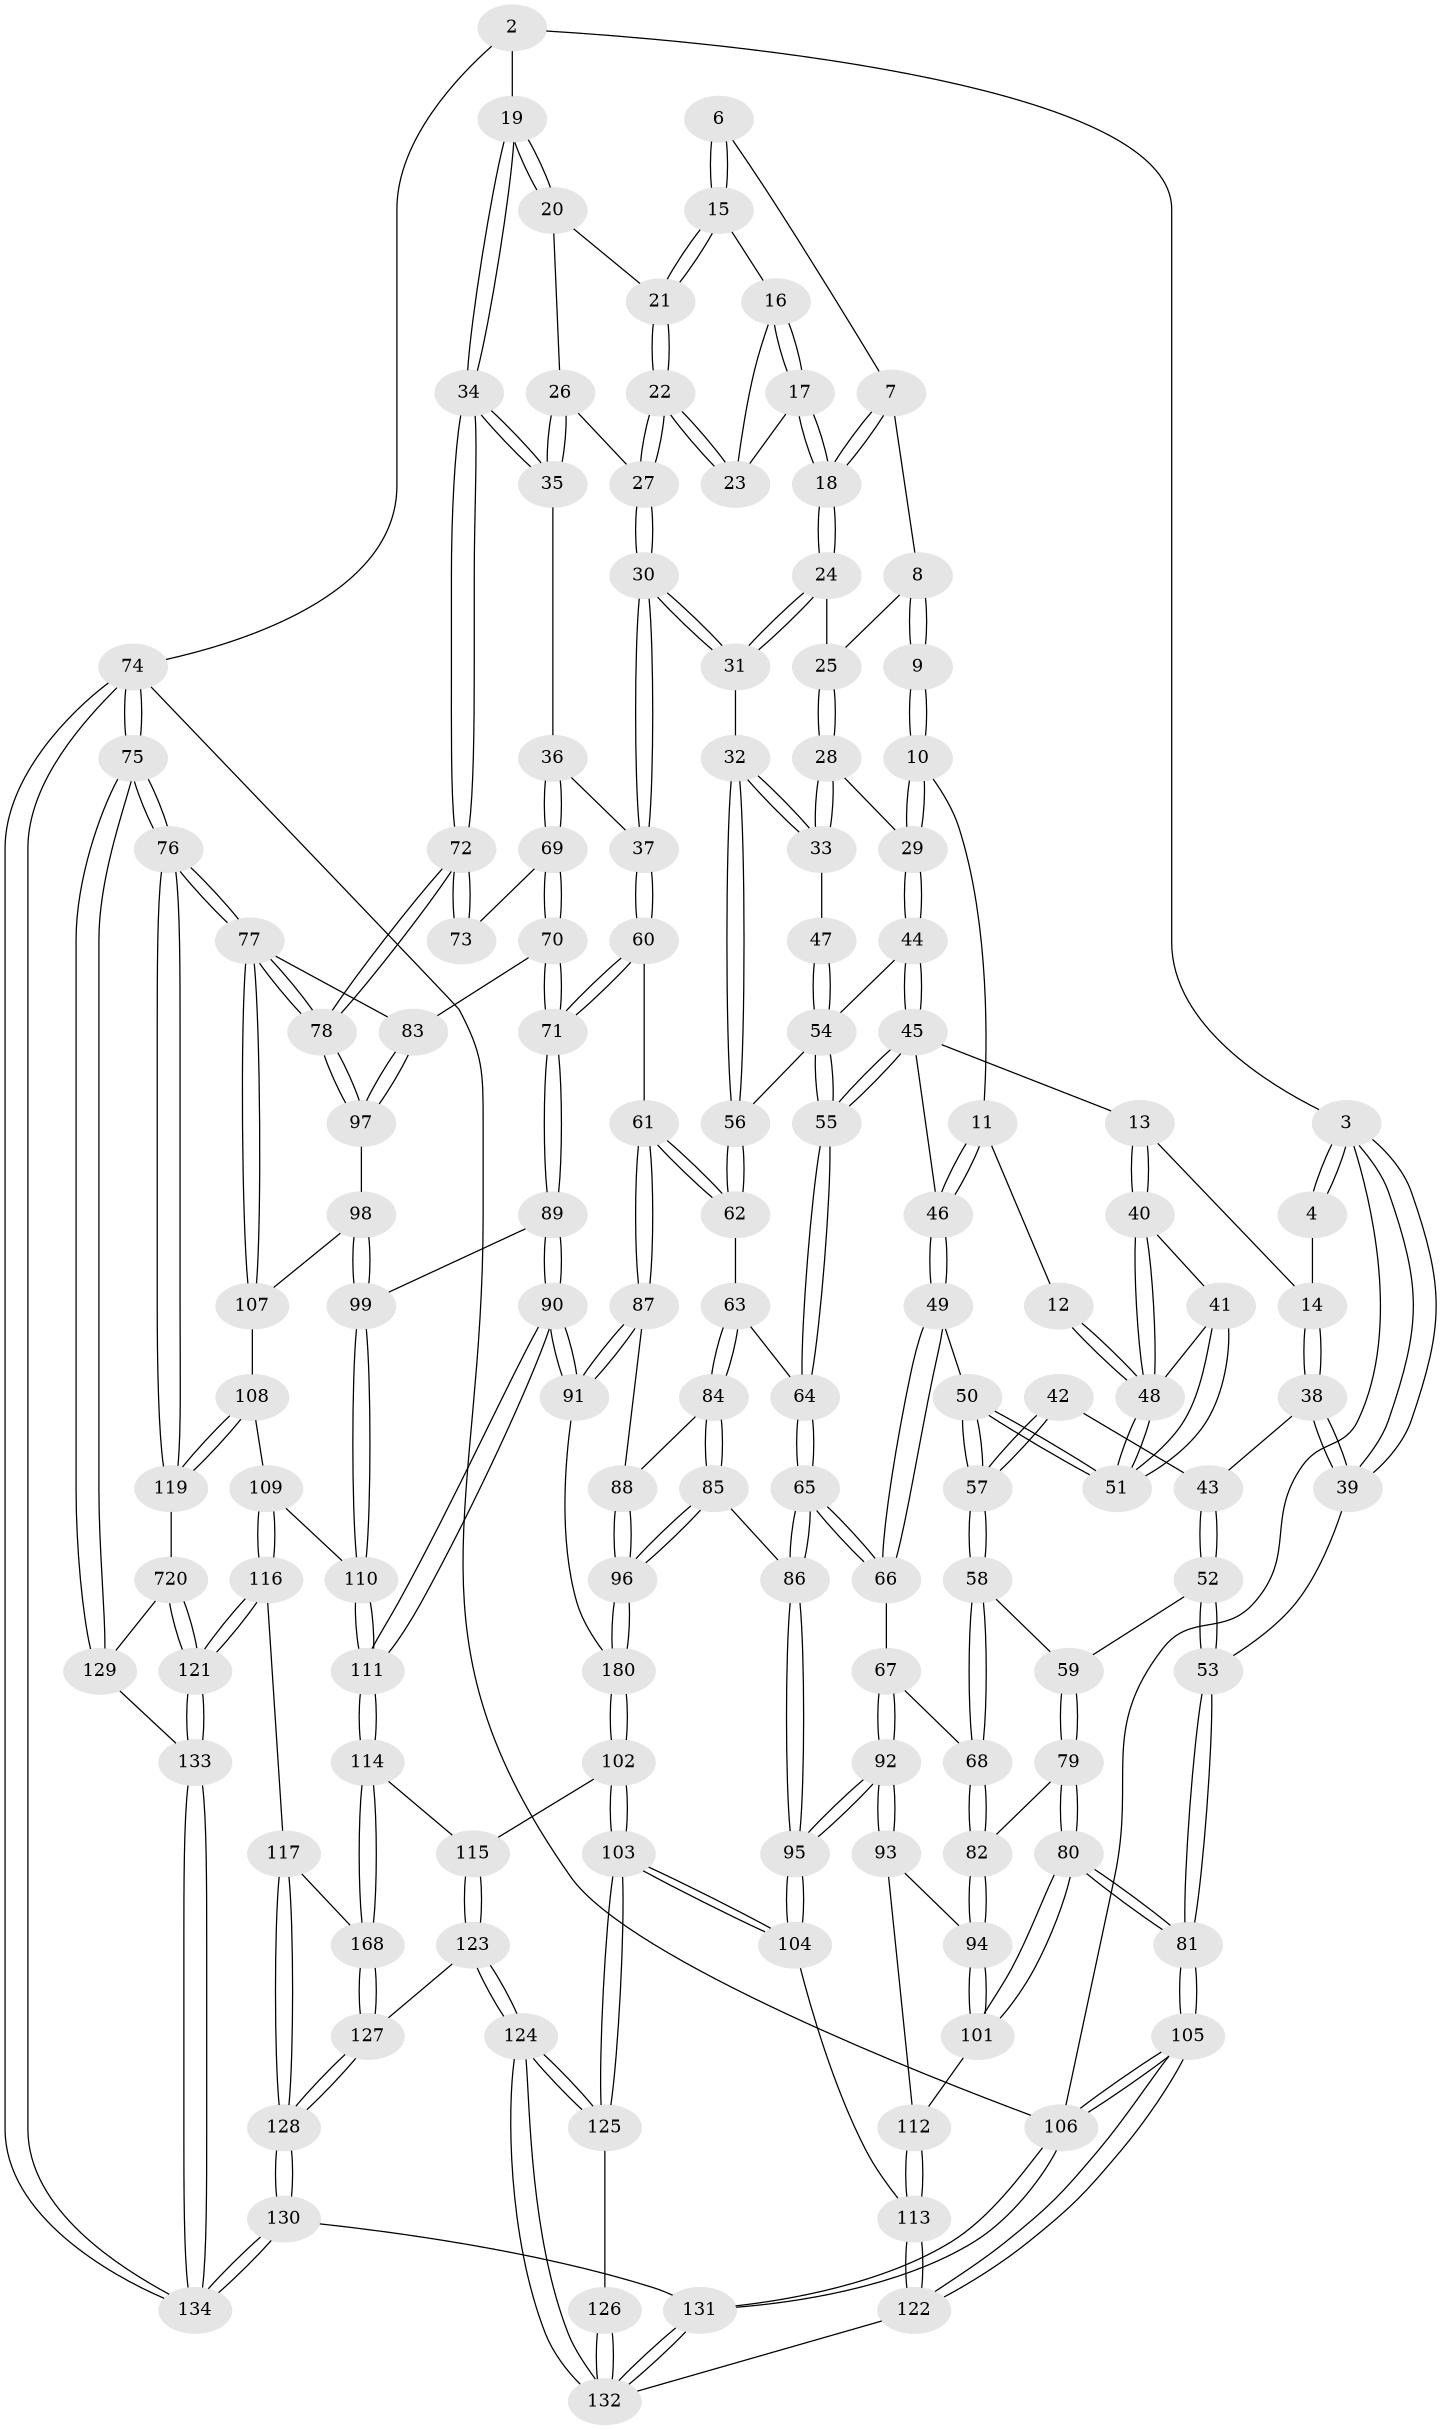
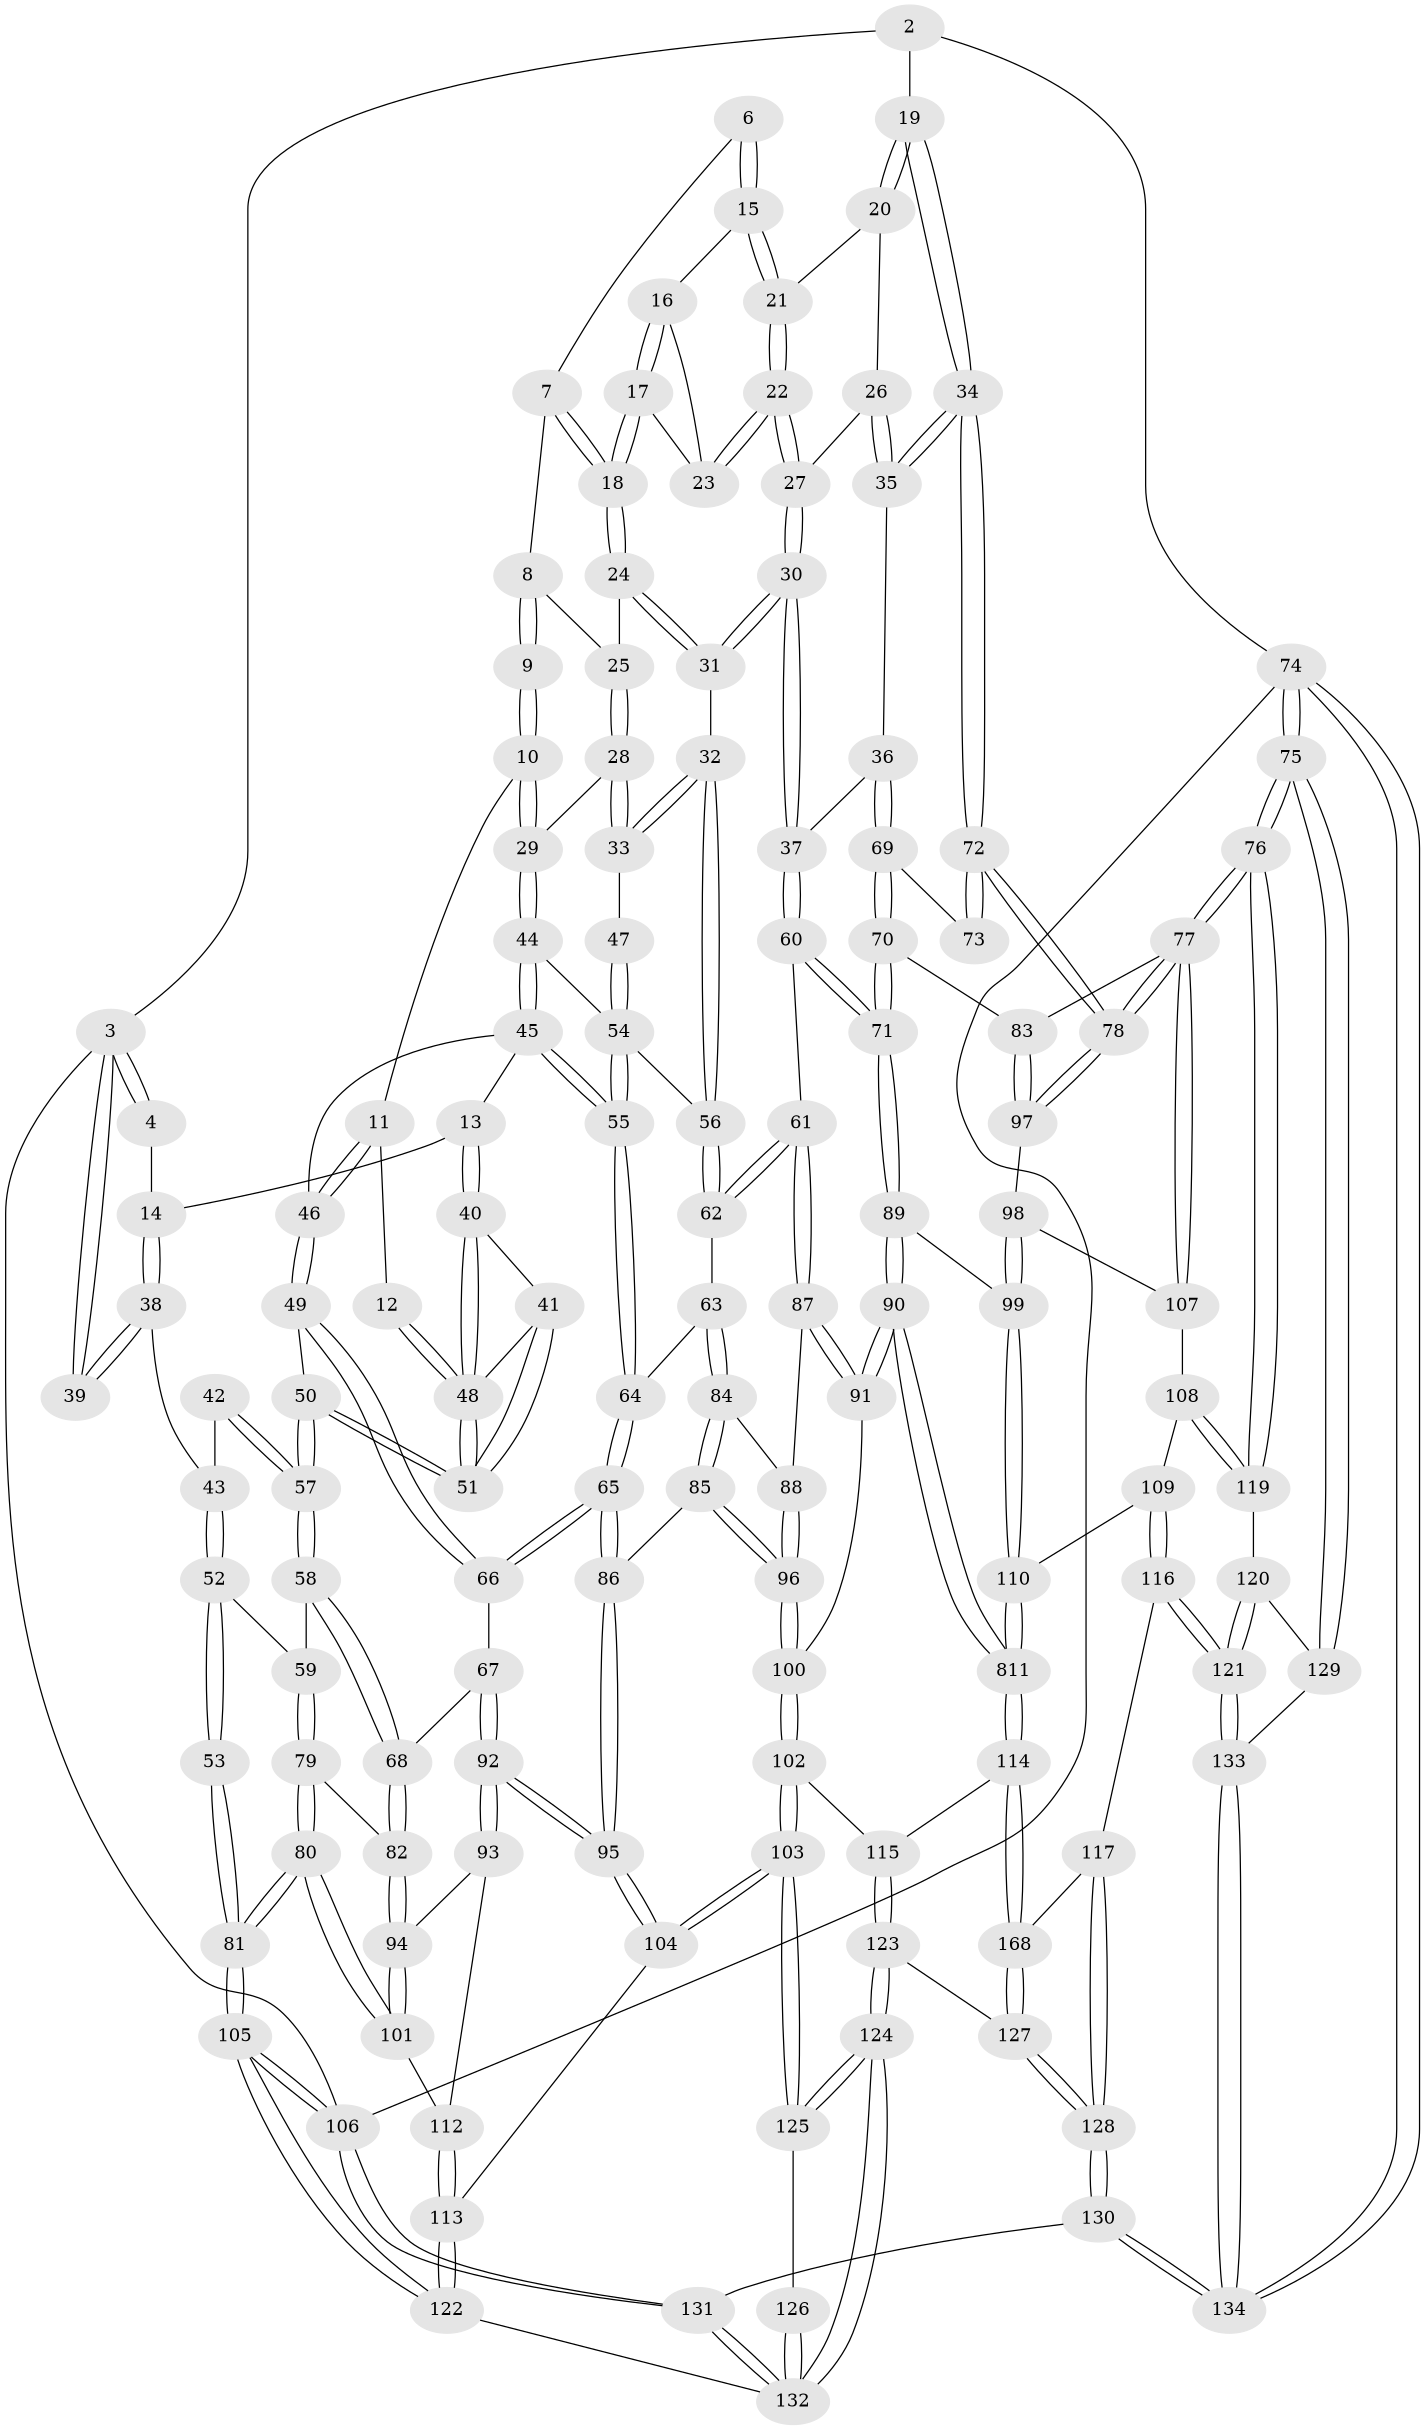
node "720": label "720" -> "120"
edge "39" -- "53": removed
node "111": label "111" -> "811"
node "180": label "180" -> "100"
